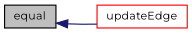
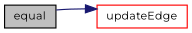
edge "updateEdge" -> "equal": reversed
